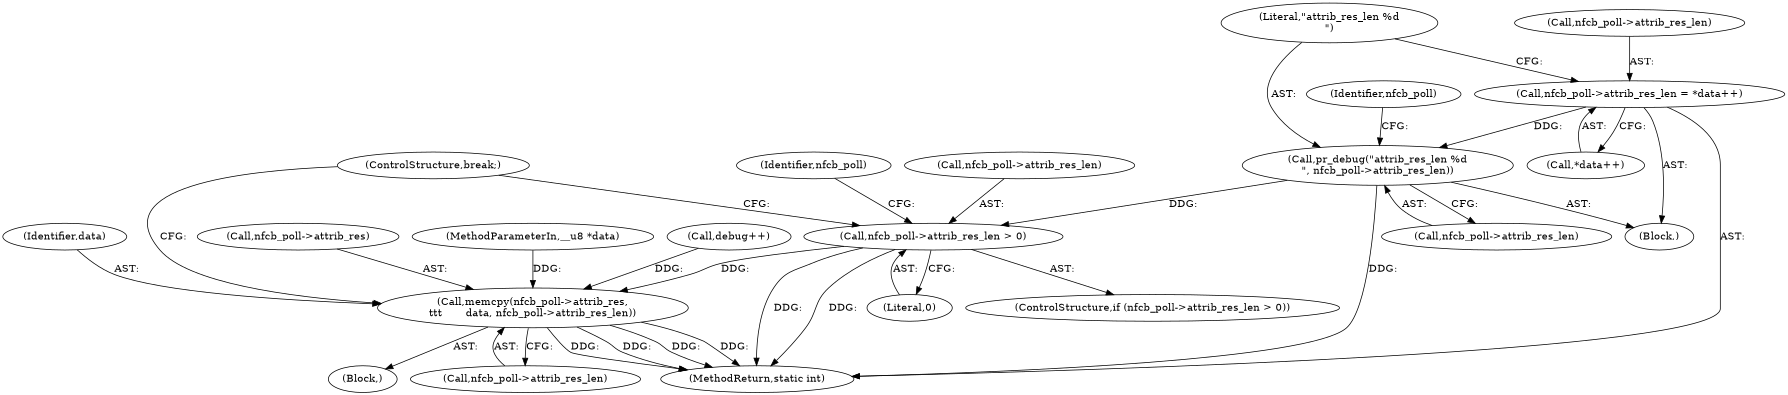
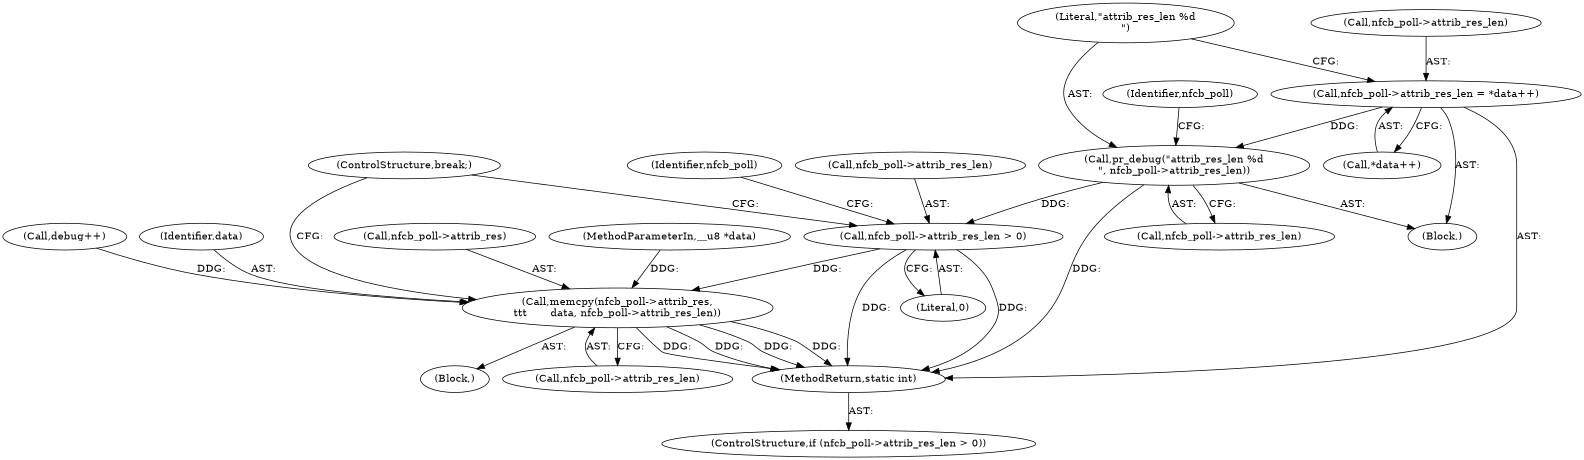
edge "(Call,nfcb_poll->attrib_res_len > 0)" -> "(ControlStructure,if (nfcb_poll->attrib_res_len > 0))": now "(MethodReturn,static int)" -> "(ControlStructure,if (nfcb_poll->attrib_res_len > 0))"
